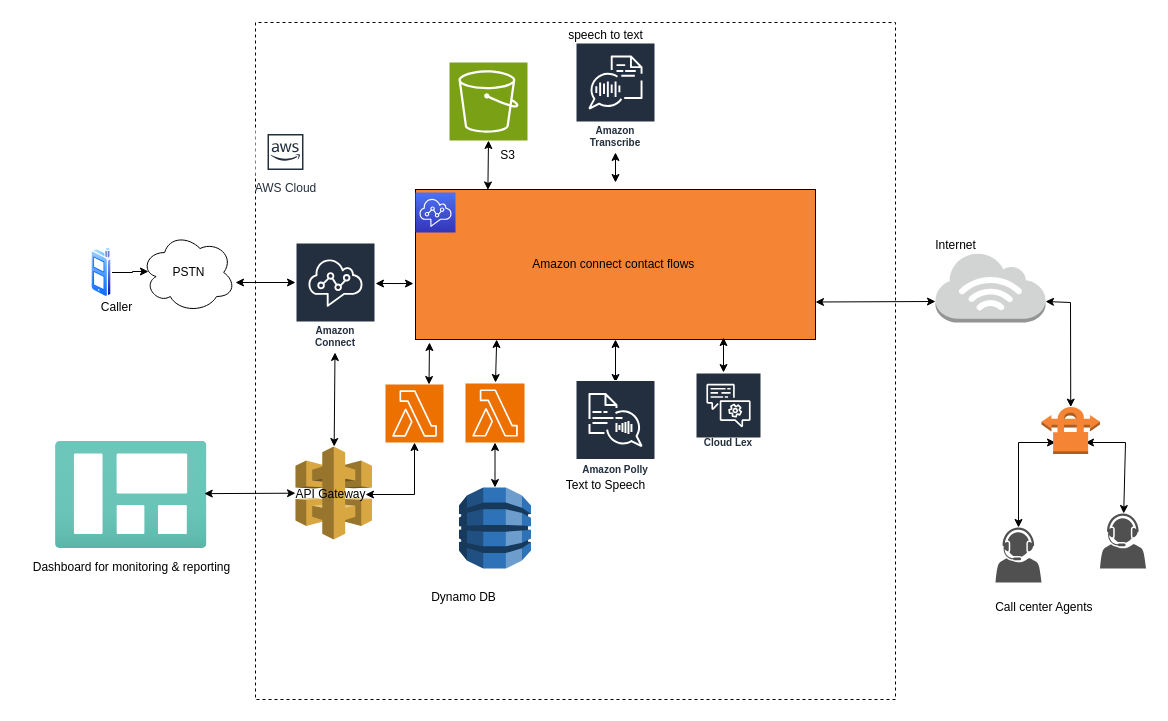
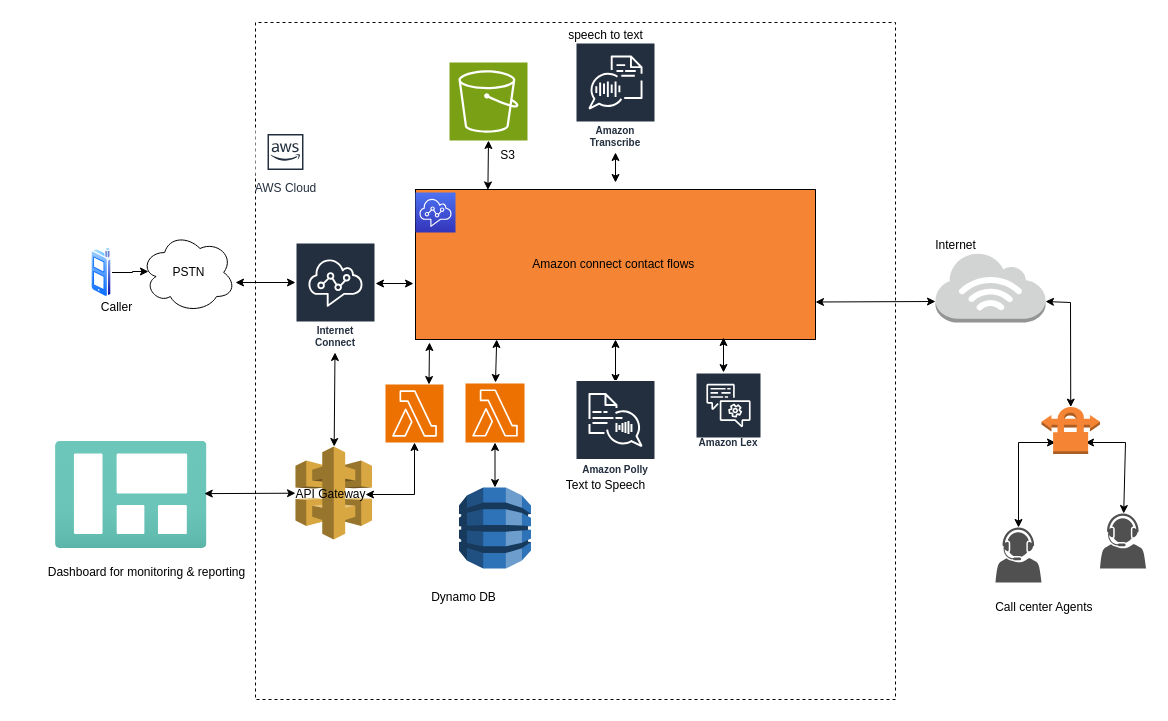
node "Amazon Connect": label "Amazon Connect" -> "Internet Connect"
node "Cloud Lex": label "Cloud Lex" -> "Amazon Lex"
node "Dashboard for monitoring & reporting": moved (131, 568) -> (146, 573)
